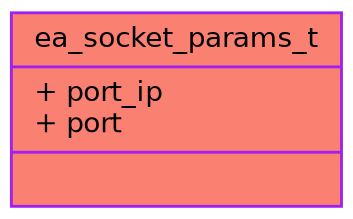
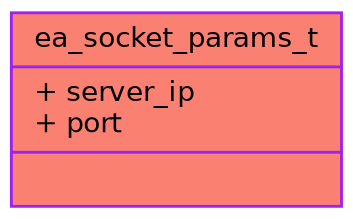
node "ea_socket_params_t": text "+ port_ip" -> "+ server_ip"
